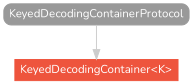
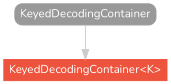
node "KeyedDecodingContainerProtocol": label "KeyedDecodingContainerProtocol" -> "KeyedDecodingContainer"
